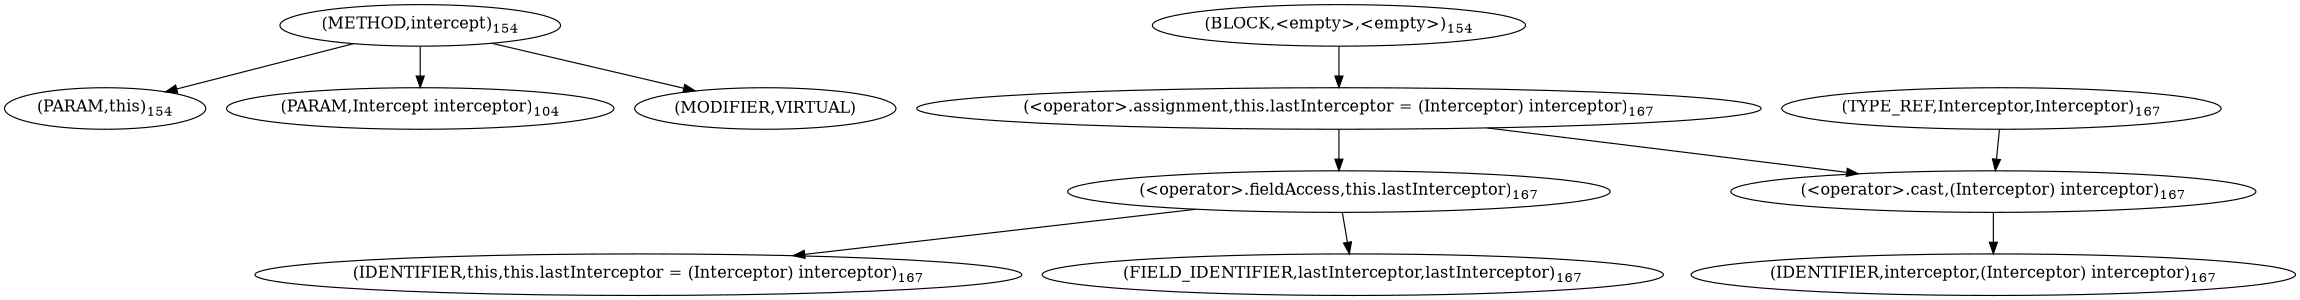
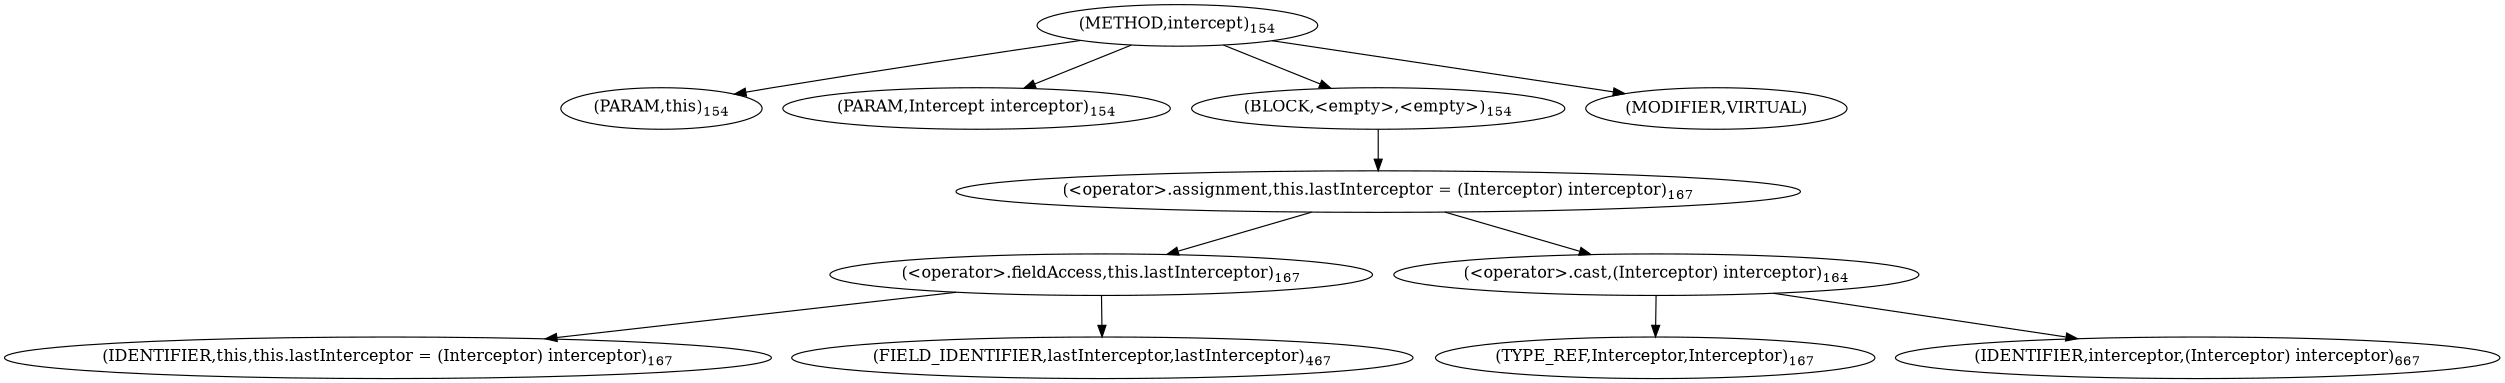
edge "(METHOD,intercept)" -> "(BLOCK,<empty>,<empty>)": added
node "(PARAM,Intercept interceptor)": text "104" -> "154"
edge "(TYPE_REF,Interceptor,Interceptor)" -> "(<operator>.cast,(Interceptor) interceptor)": reversed
node "(<operator>.cast,(Interceptor) interceptor)": text "167" -> "164"
node "(FIELD_IDENTIFIER,lastInterceptor,lastInterceptor)": text "167" -> "467"
node "(IDENTIFIER,interceptor,(Interceptor) interceptor)": text "167" -> "667"
